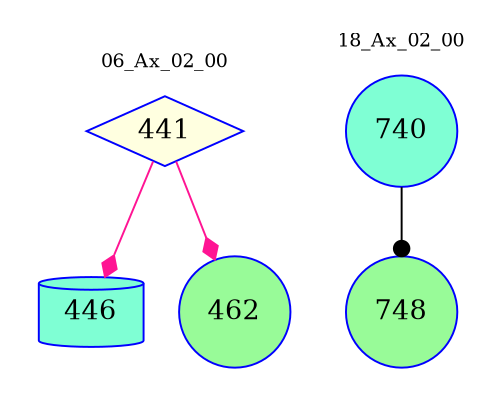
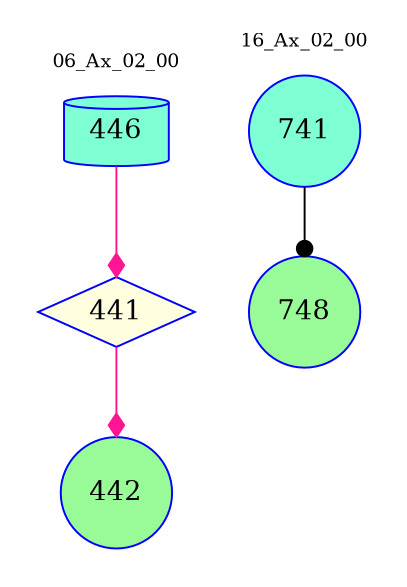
cluster "18_Ax_02_00": label "18_Ax_02_00" -> "16_Ax_02_00"
node "740": label "740" -> "741"
edge "441" -> "446": reversed
node "462": label "462" -> "442"
